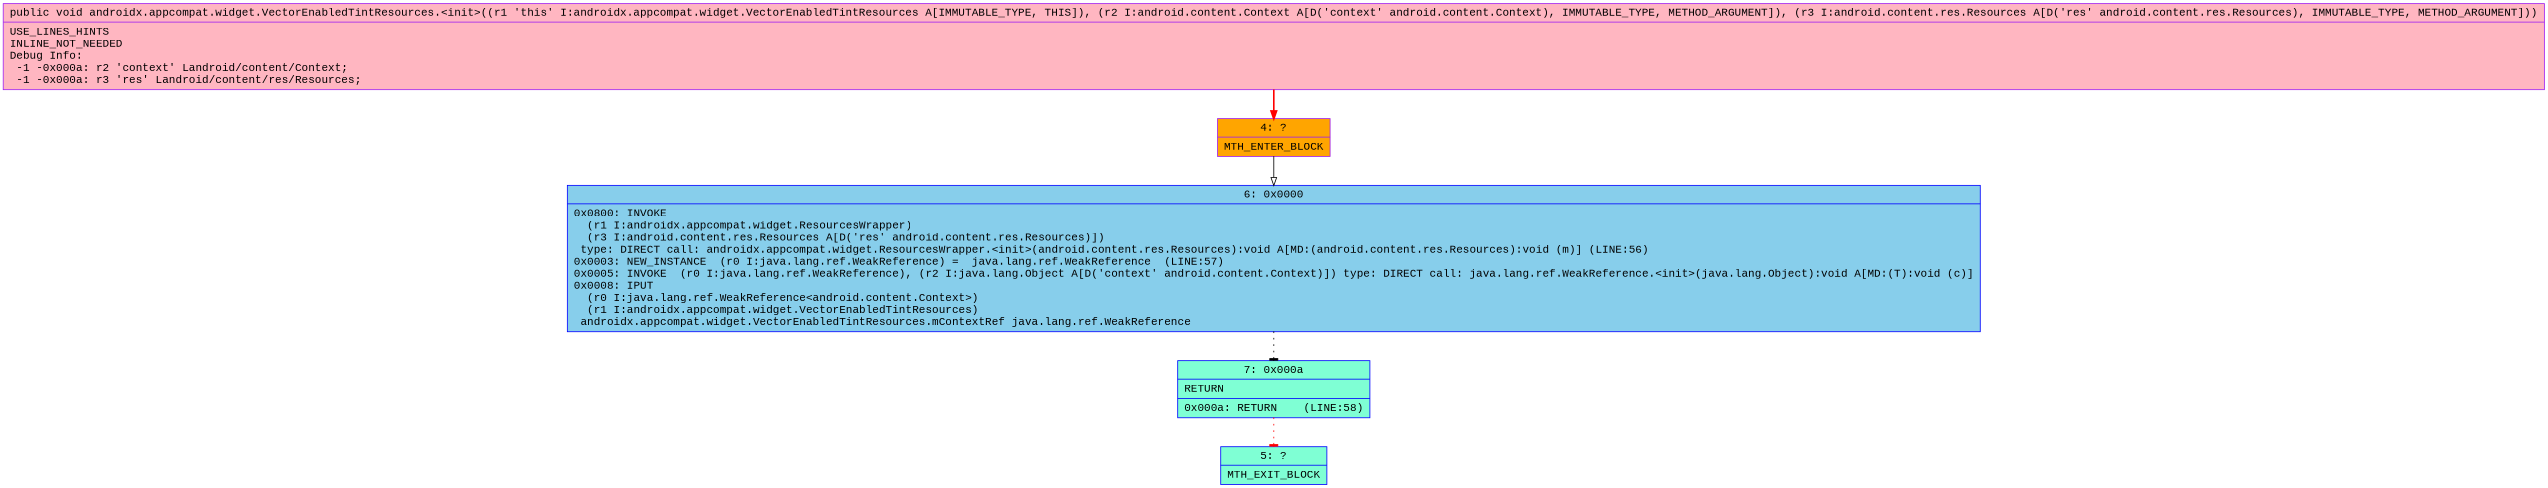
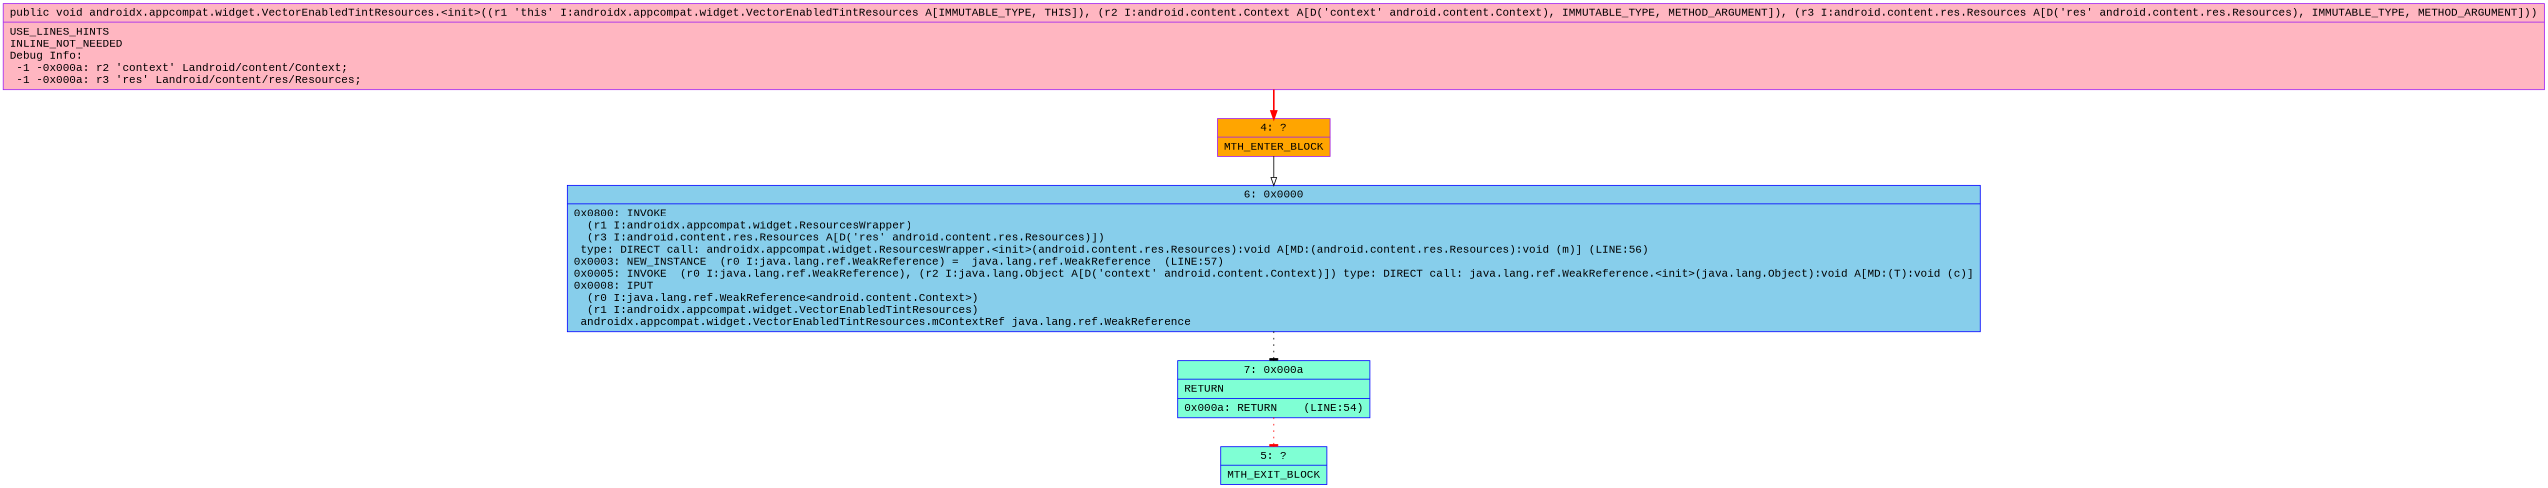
node "7: 0x000a": text "0x000a: RETURN    (LINE:58)" -> "0x000a: RETURN    (LINE:54)"
